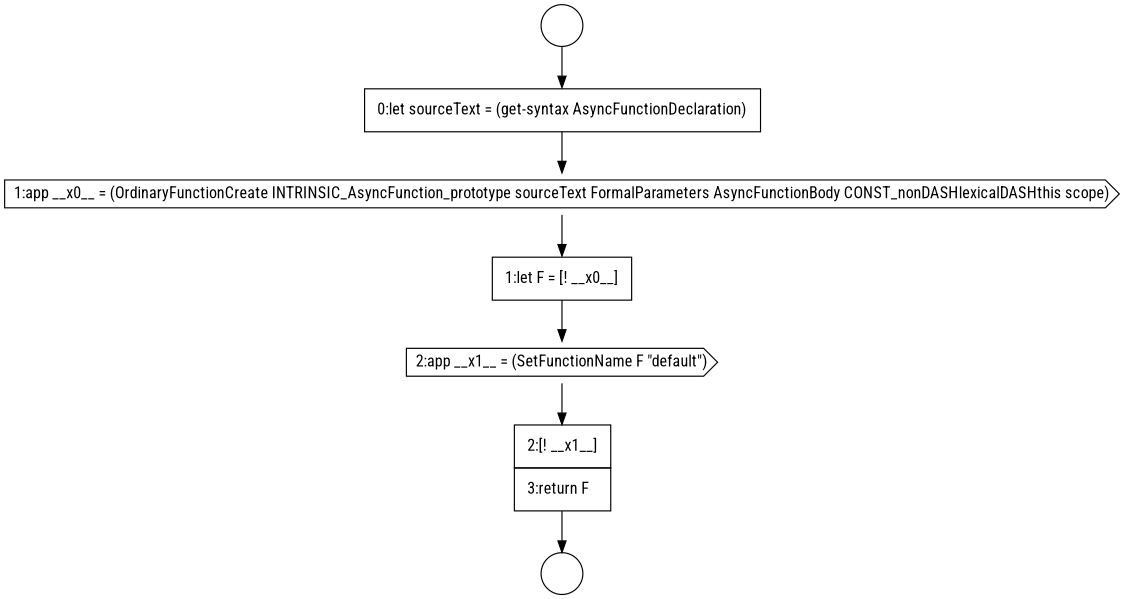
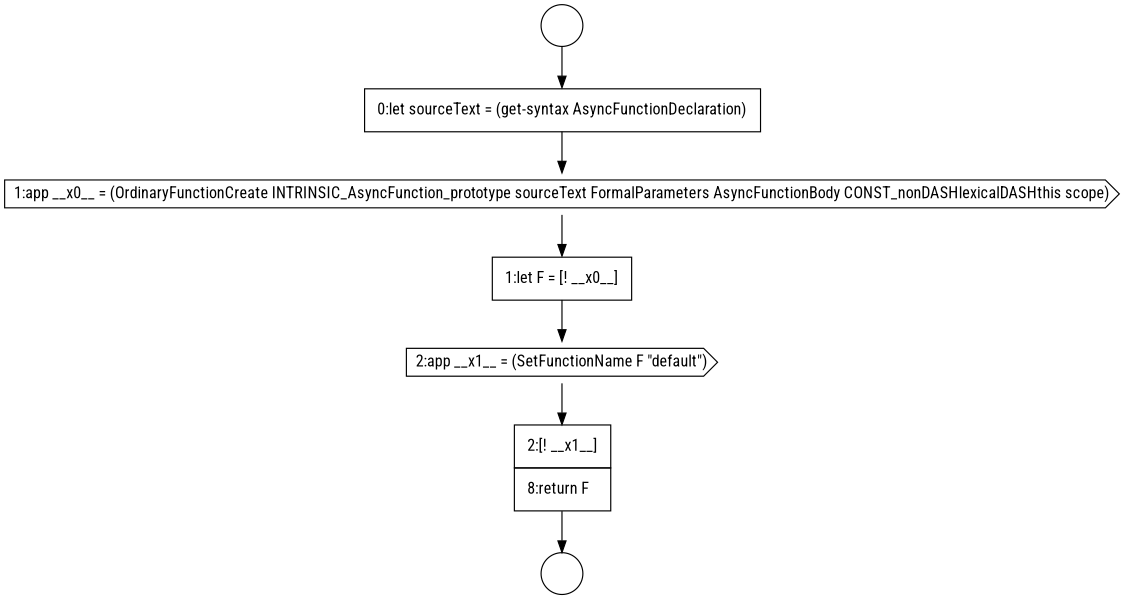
node "2:[! __x1__]": text "3:return F" -> "8:return F"
